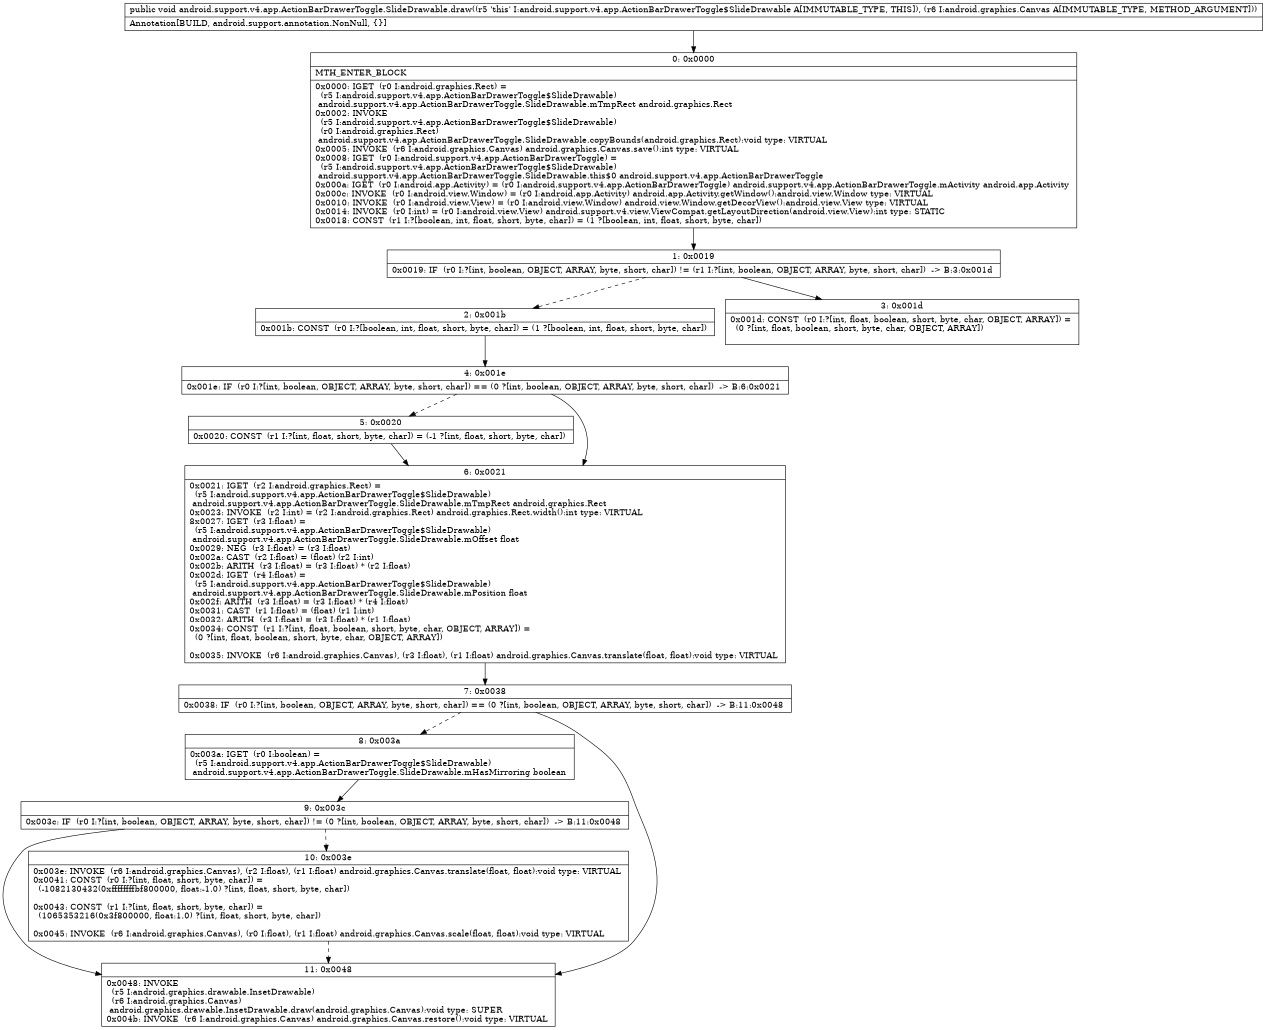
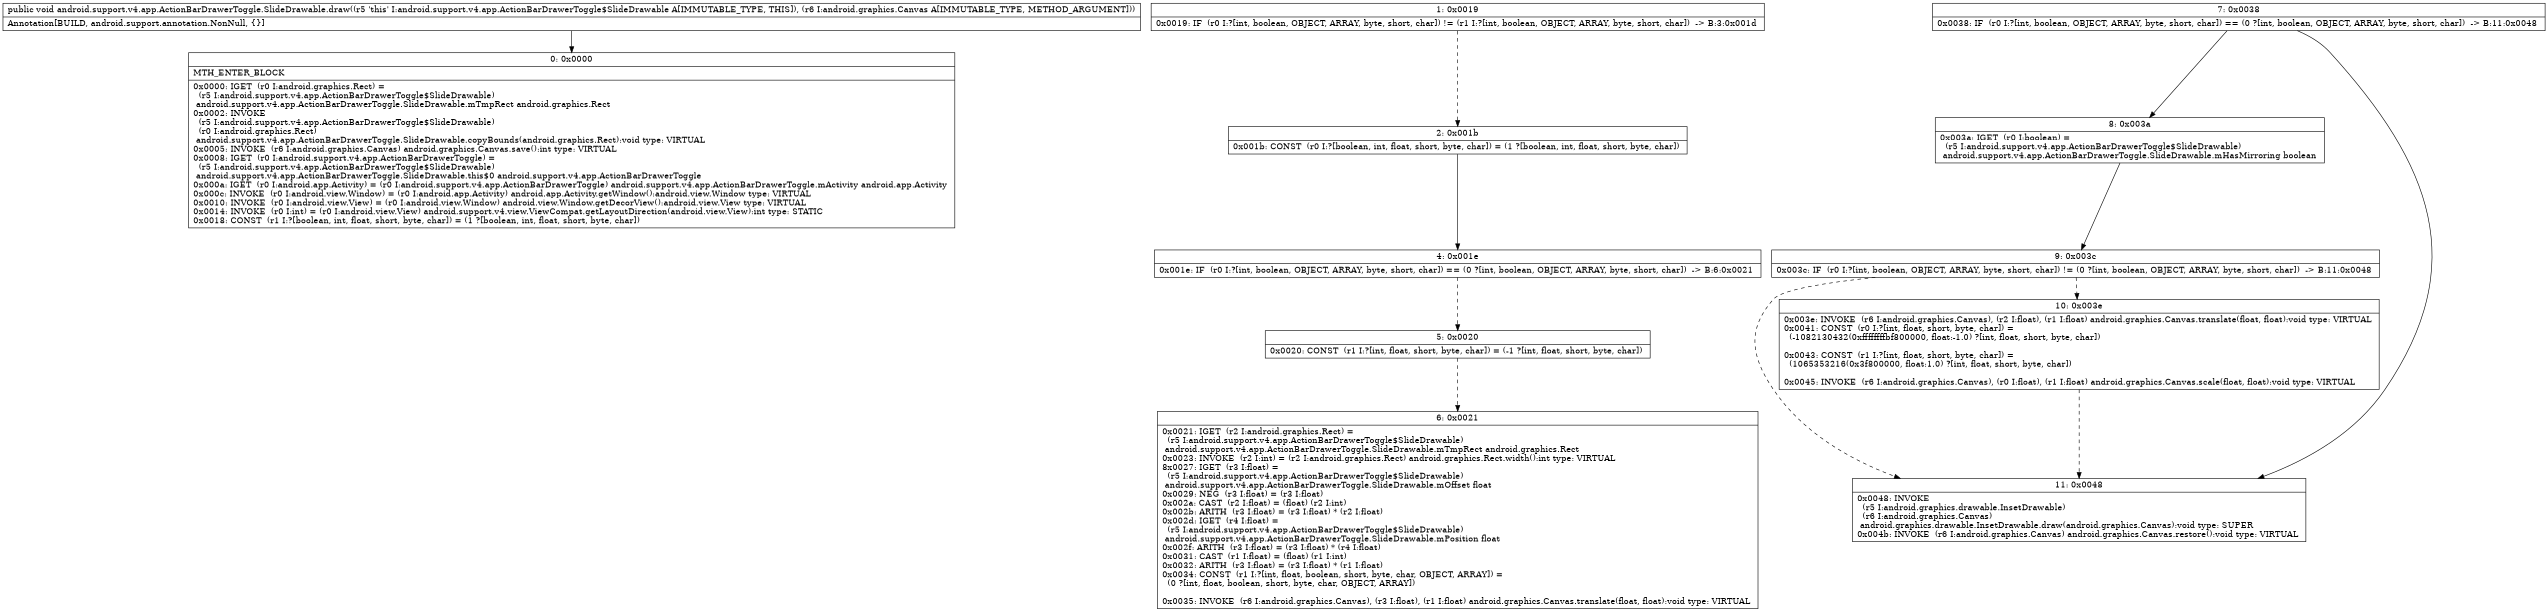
edge "0: 0x0000" -> "1: 0x0019": removed
node "3: 0x001d": removed
edge "4: 0x001e" -> "6: 0x0021": removed
edge "5: 0x0020" -> "6: 0x0021": style solid -> dashed
edge "6: 0x0021" -> "7: 0x0038": removed
edge "7: 0x0038" -> "8: 0x003a": style dashed -> solid
edge "9: 0x003c" -> "11: 0x0048": style solid -> dashed
